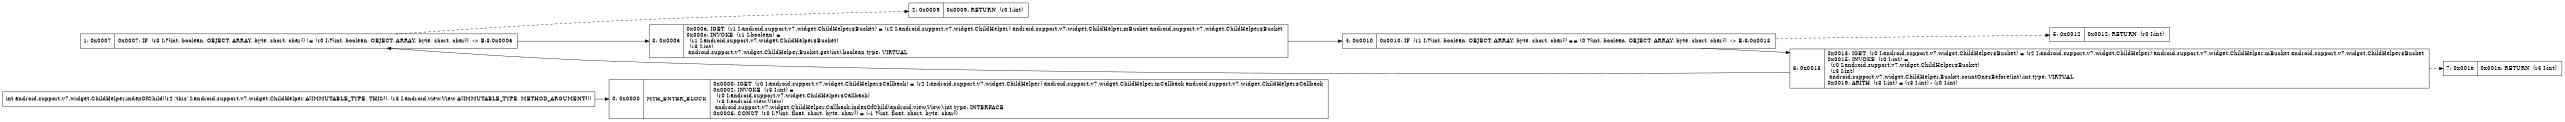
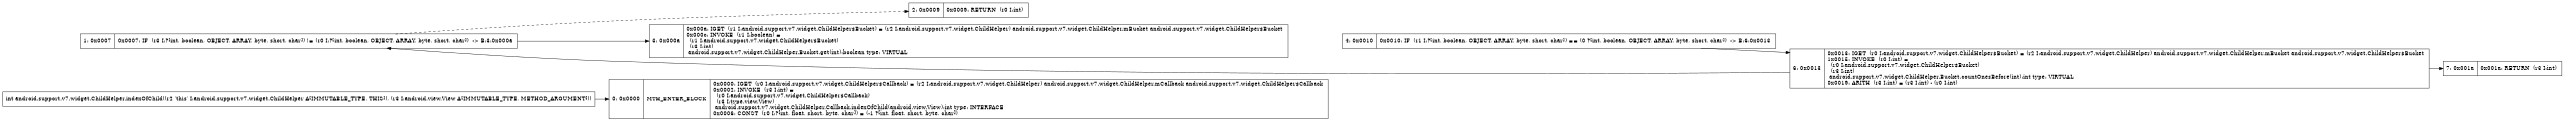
node "5: 0x0012": removed
edge "3: 0x000a" -> "4: 0x0010": removed
node "6: 0x0013": text "0x0015: INVOKE  (r0 I:int) =" -> "1x0015: INVOKE  (r0 I:int) ="
edge "6: 0x0013" -> "7: 0x001a": style dashed -> solid
node "0: 0x0000": text "(r3 I:android.view.View)" -> "(r3 I:type.view.View)"
